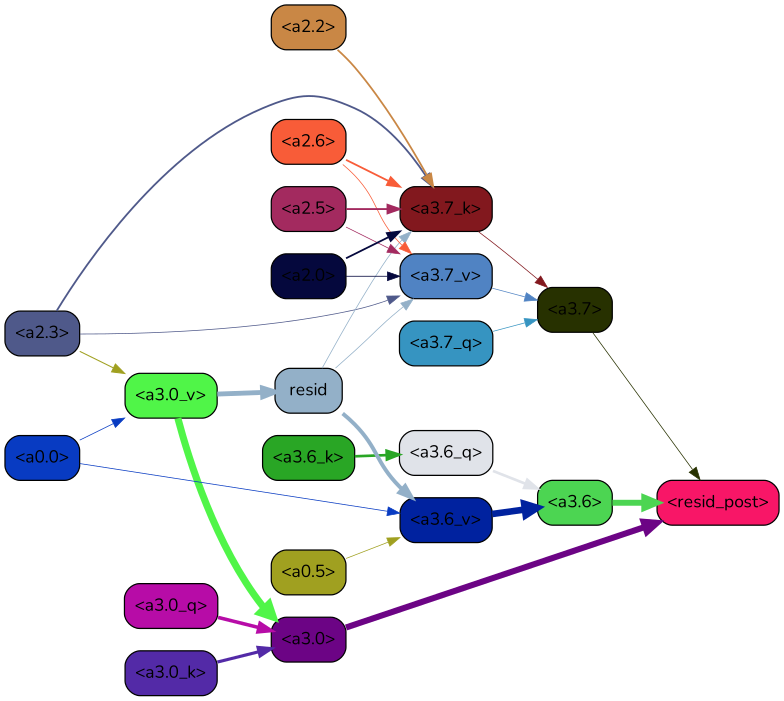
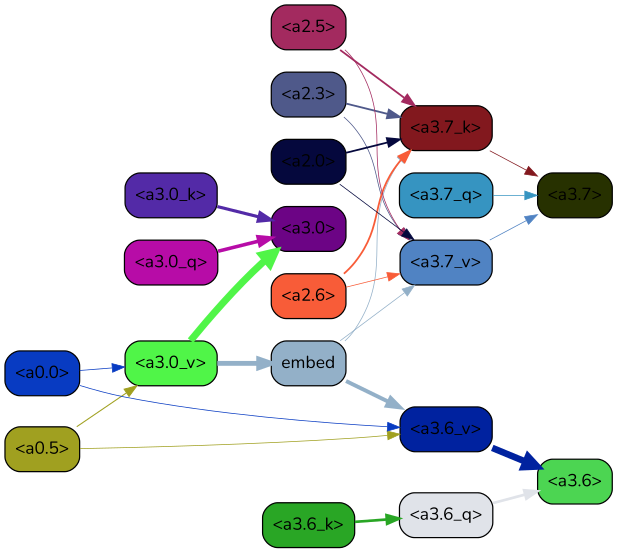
node "<a2.2>": removed
edge "<a2.3>" -> "<a3.0_v>": now "<a0.5>" -> "<a3.0_v>"
node "resid": label "resid" -> "embed"
node "<resid_post>": removed
